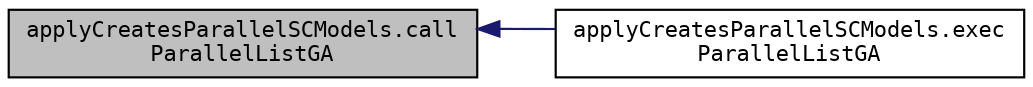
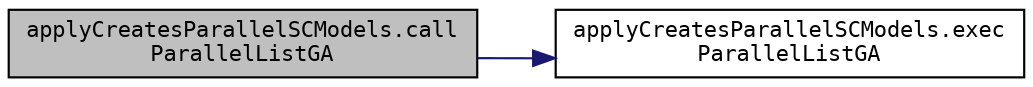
edge "applyCreatesParallelSCModels.exec ParallelListGA" -> "applyCreatesParallelSCModels.call ParallelListGA": reversed
